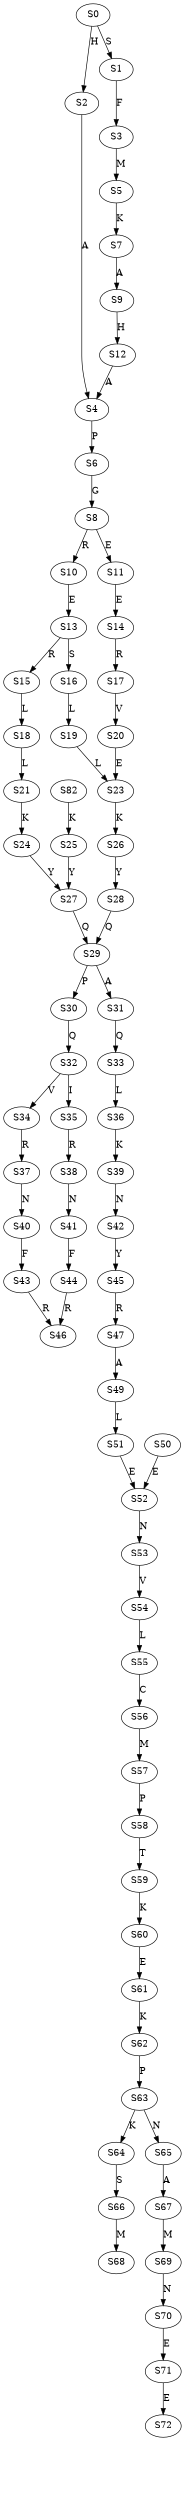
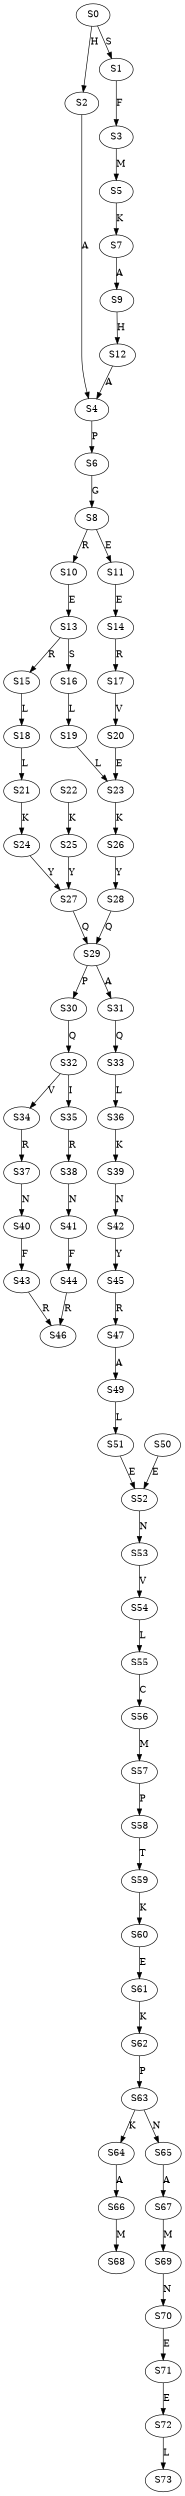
node "S82": label "S82" -> "S22"
edge "S64" -> "S66": label "S" -> "A"
node "S73": added
